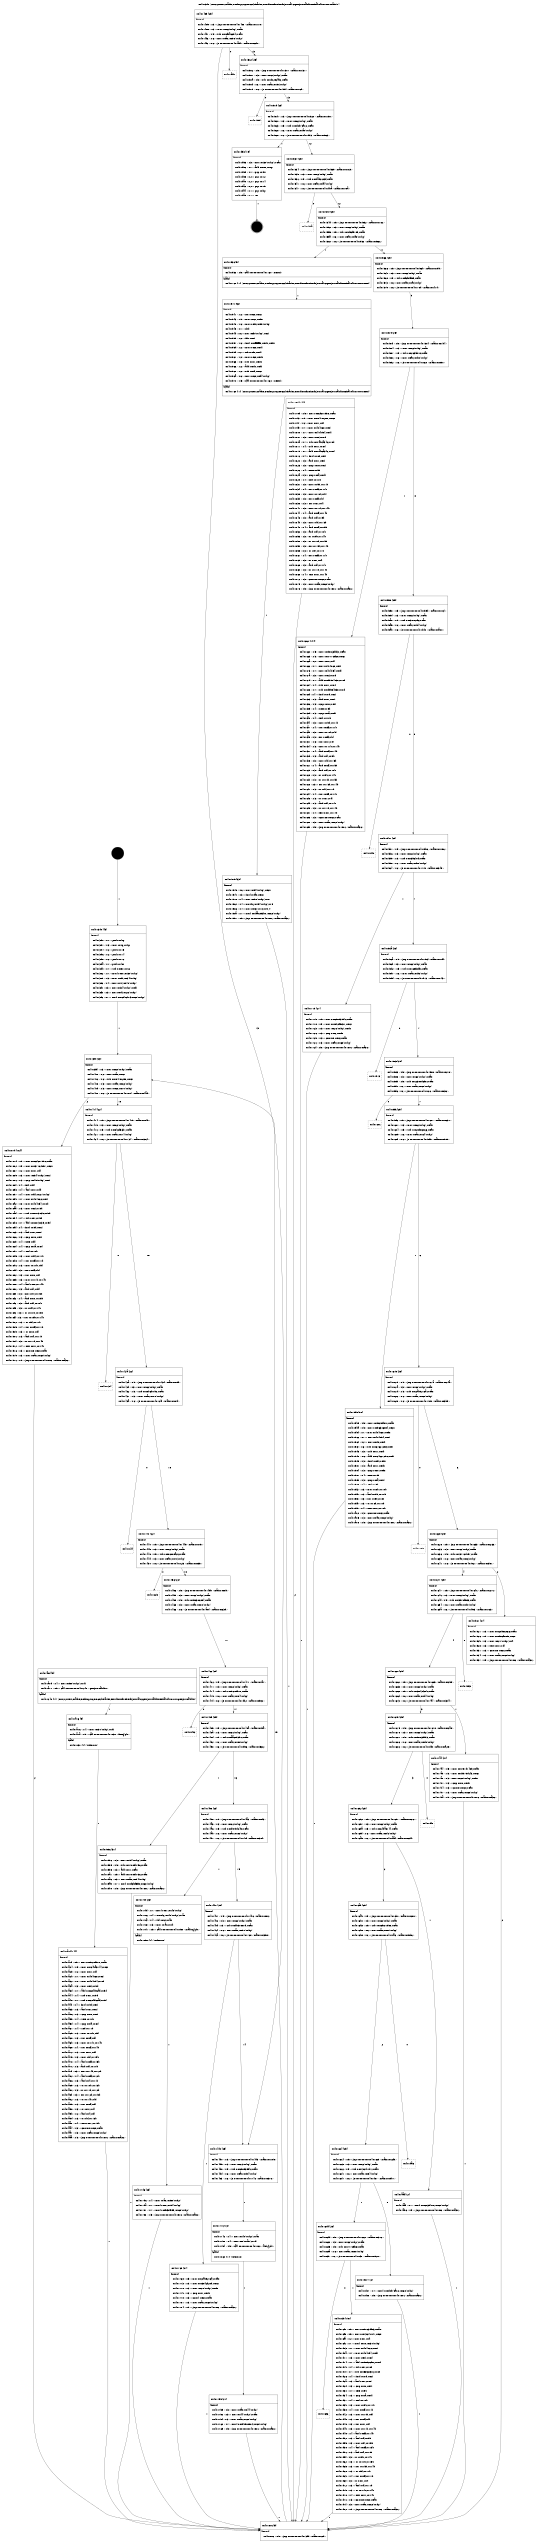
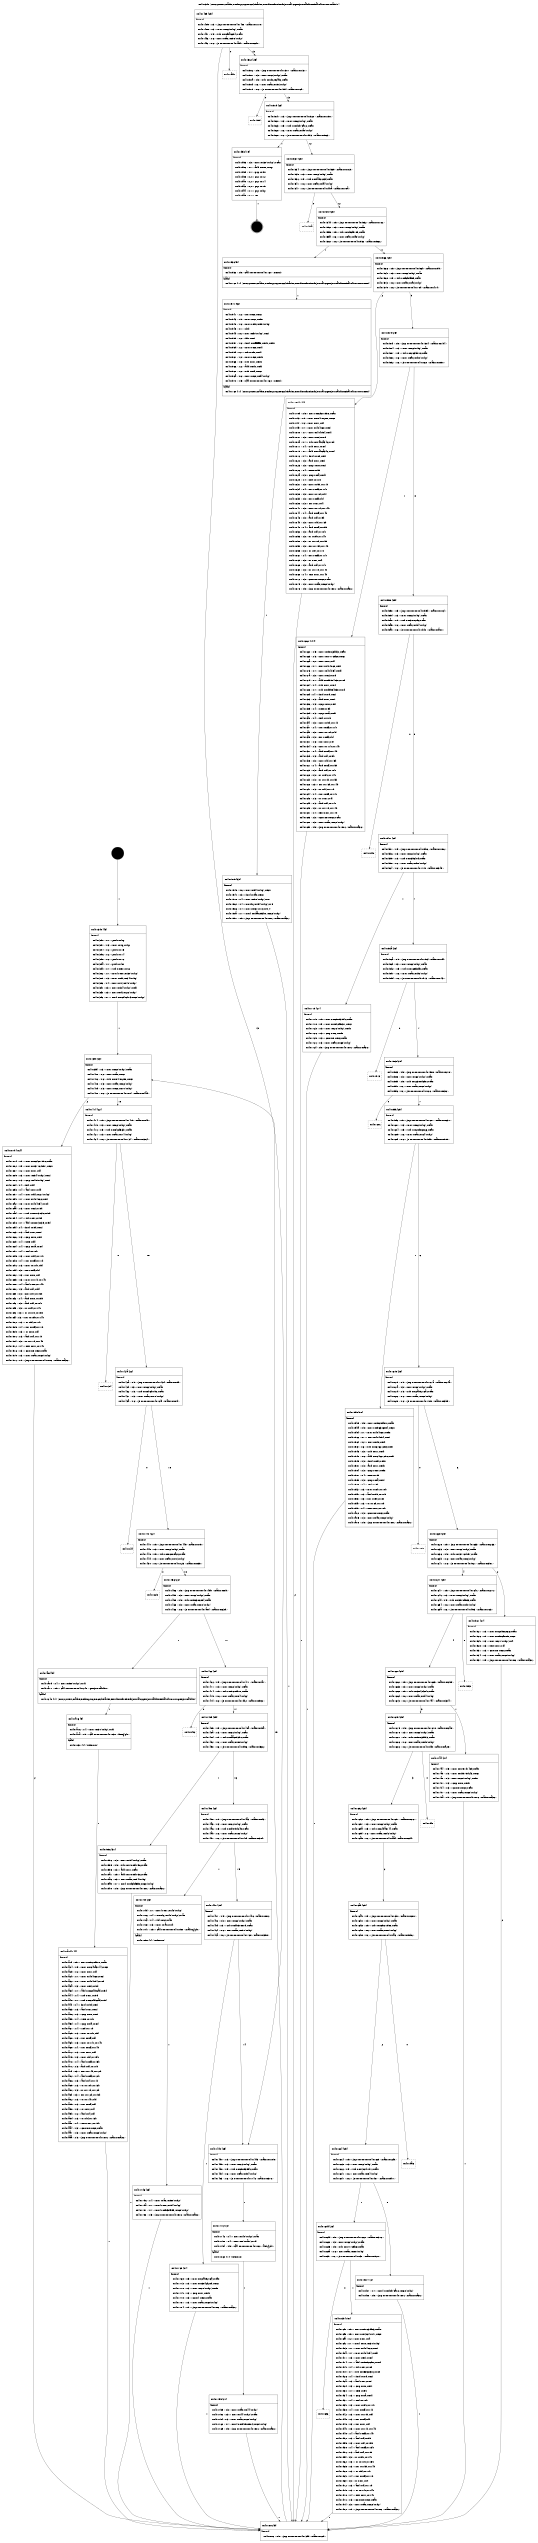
edge "0x401566 [25]" -> "0x4017ed [144]": added, label "2"
edge "0x401456 [22]" -> "0x401a0d [9]": added, label "1"
node "0x401aaf [12]": removed
